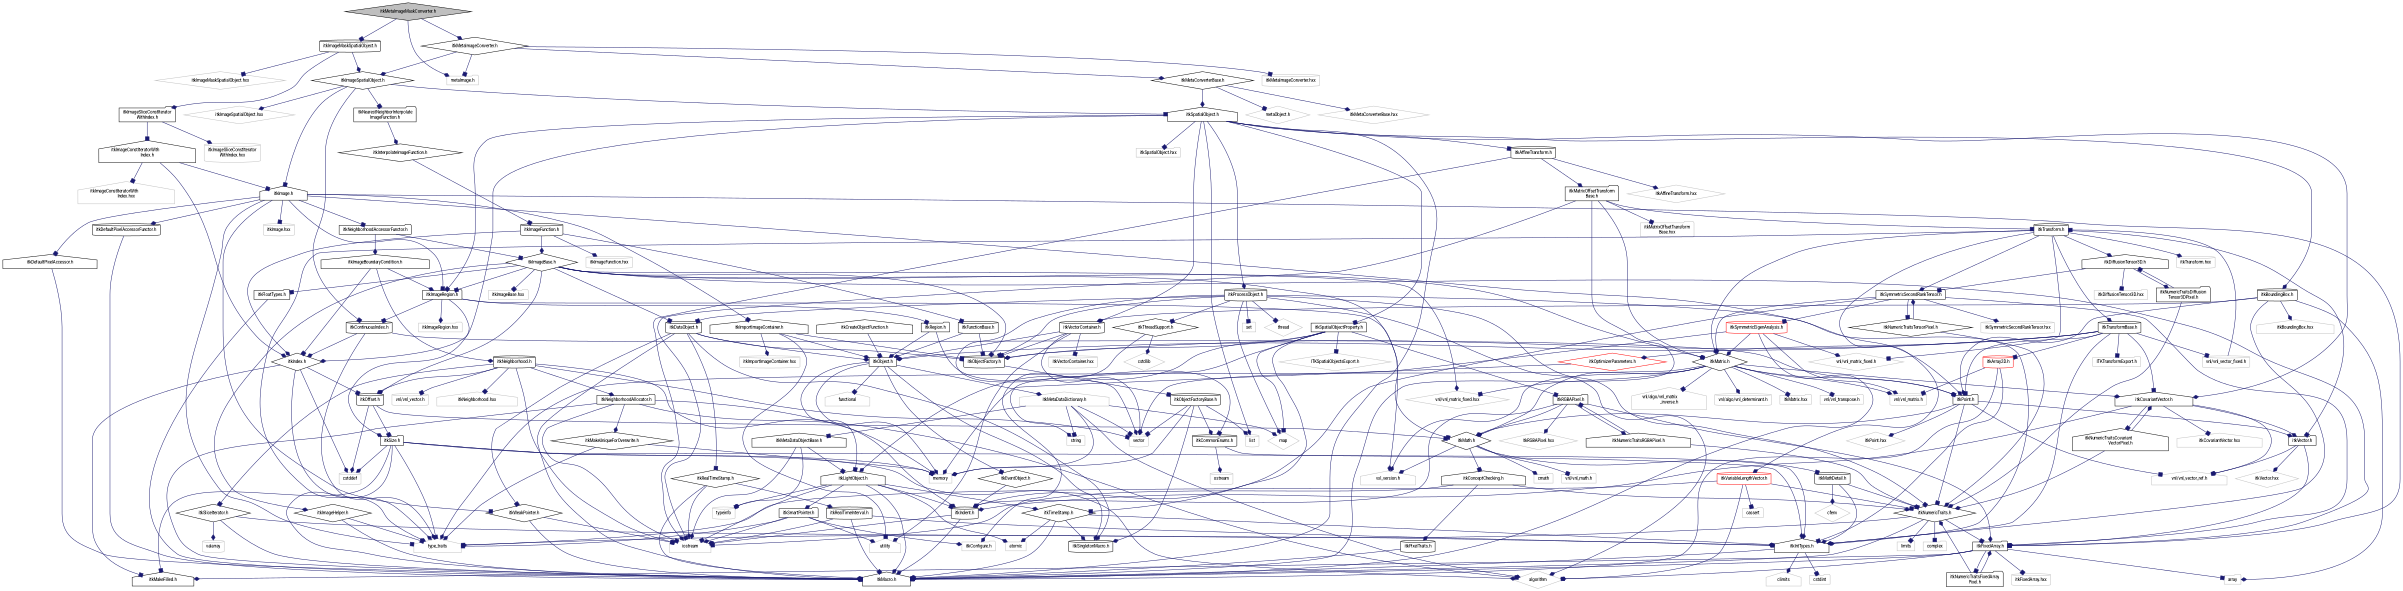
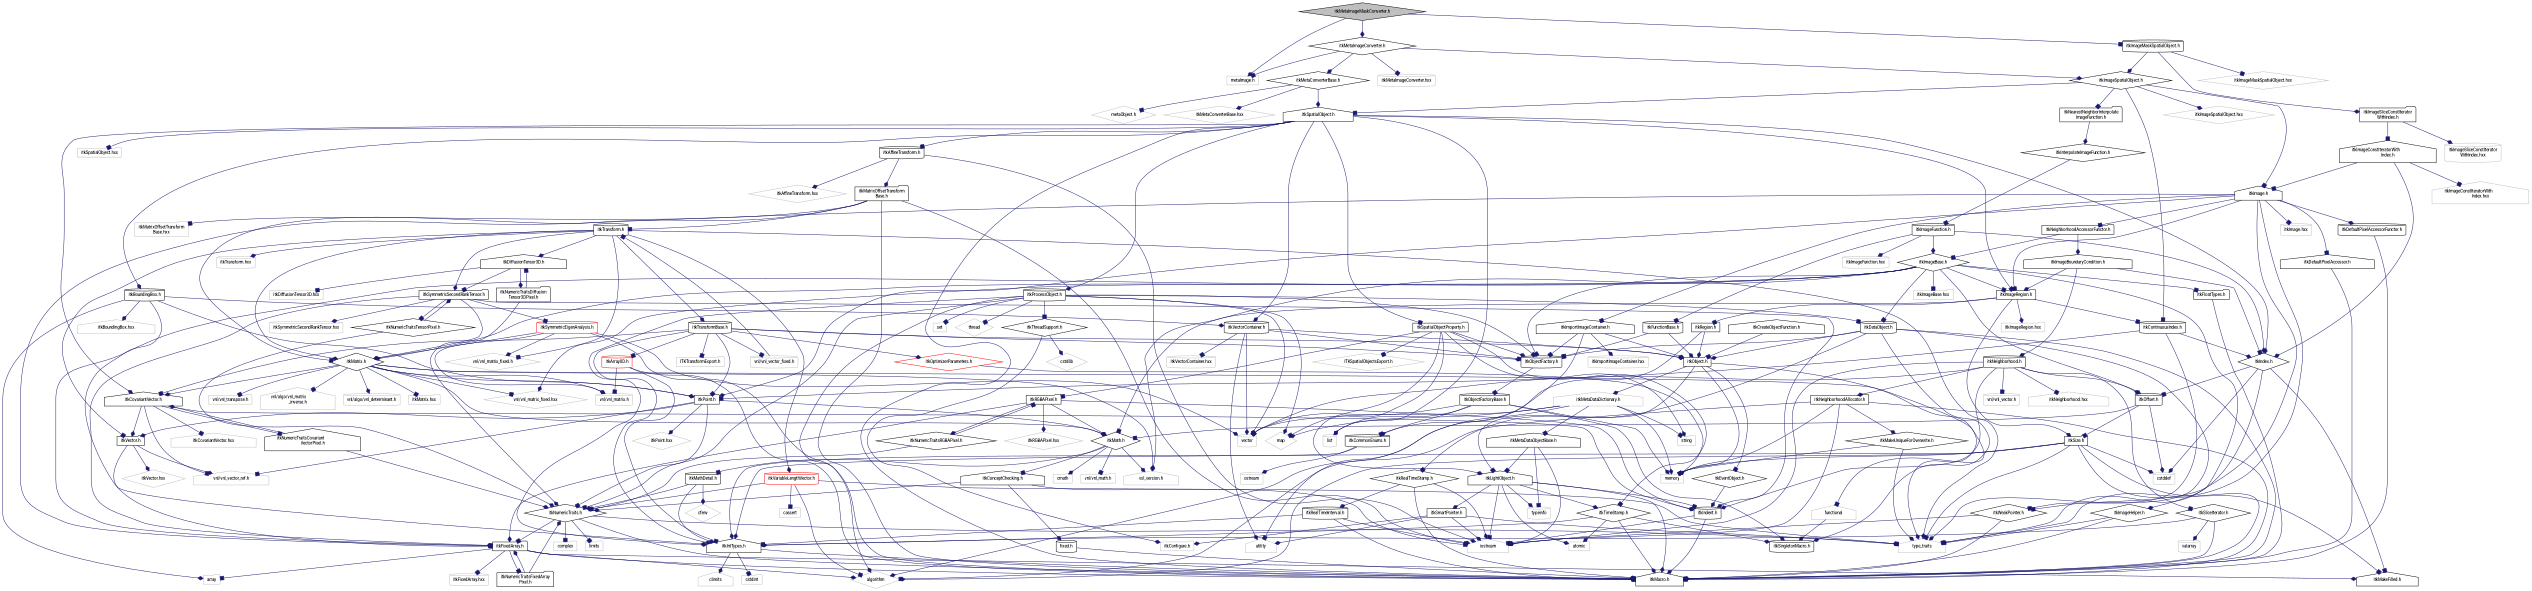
node "itkArray2D.h": label "itkArray2D.h" -> "itkArray0D.h"
node "itkNumericTraitsRGBAPixel.h": shape house -> diamond
edge "itkObject.h" -> "itkSingletonMacro.h": now "functional" -> "itkSingletonMacro.h"
node "itkPixelTraits.h": label "itkPixelTraits.h" -> "fixed.h"
